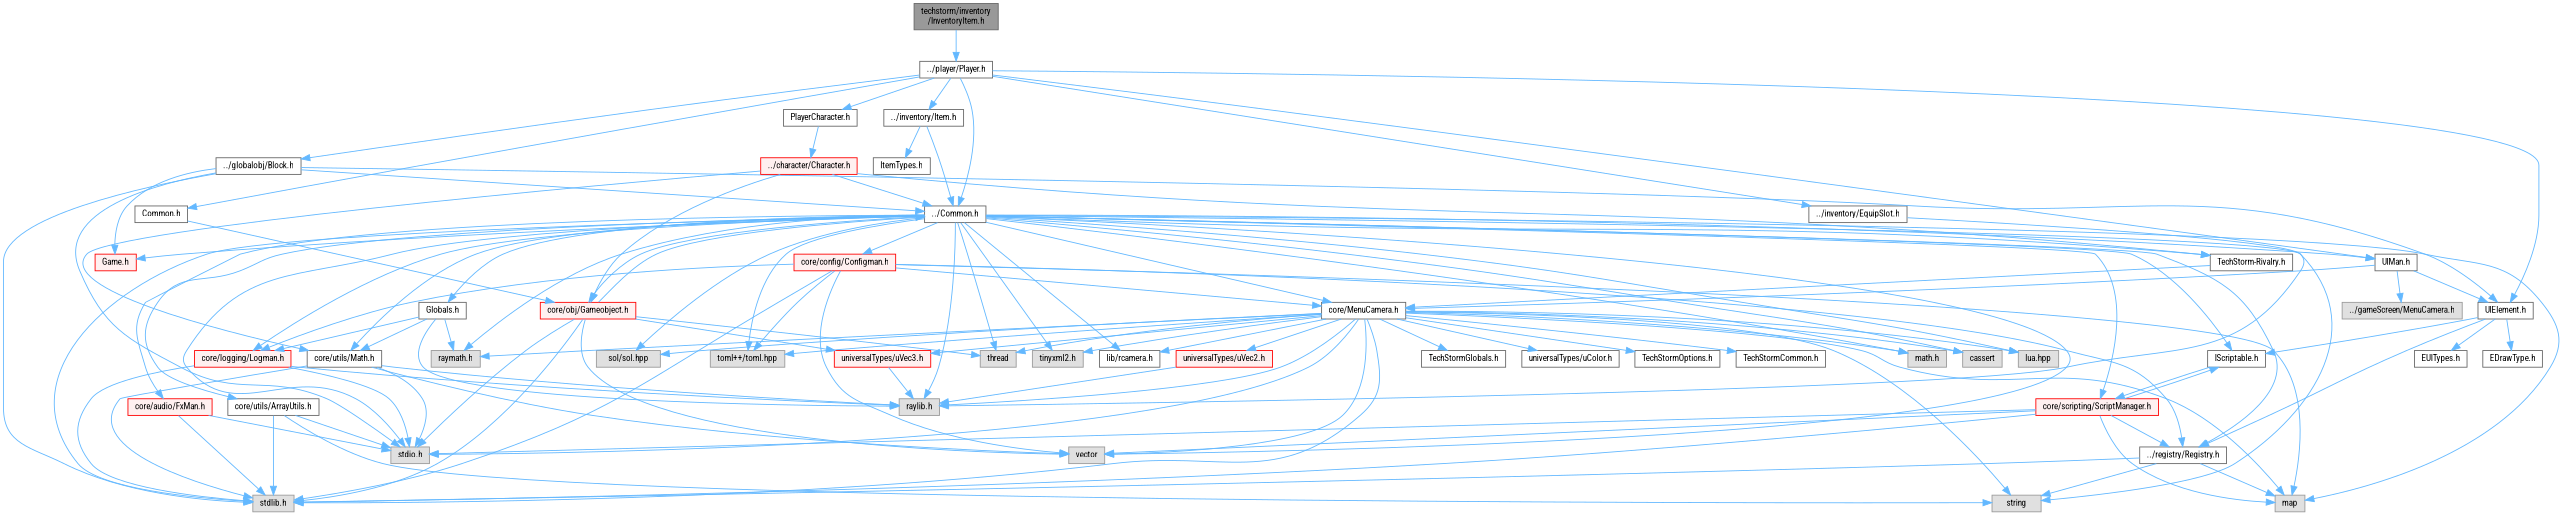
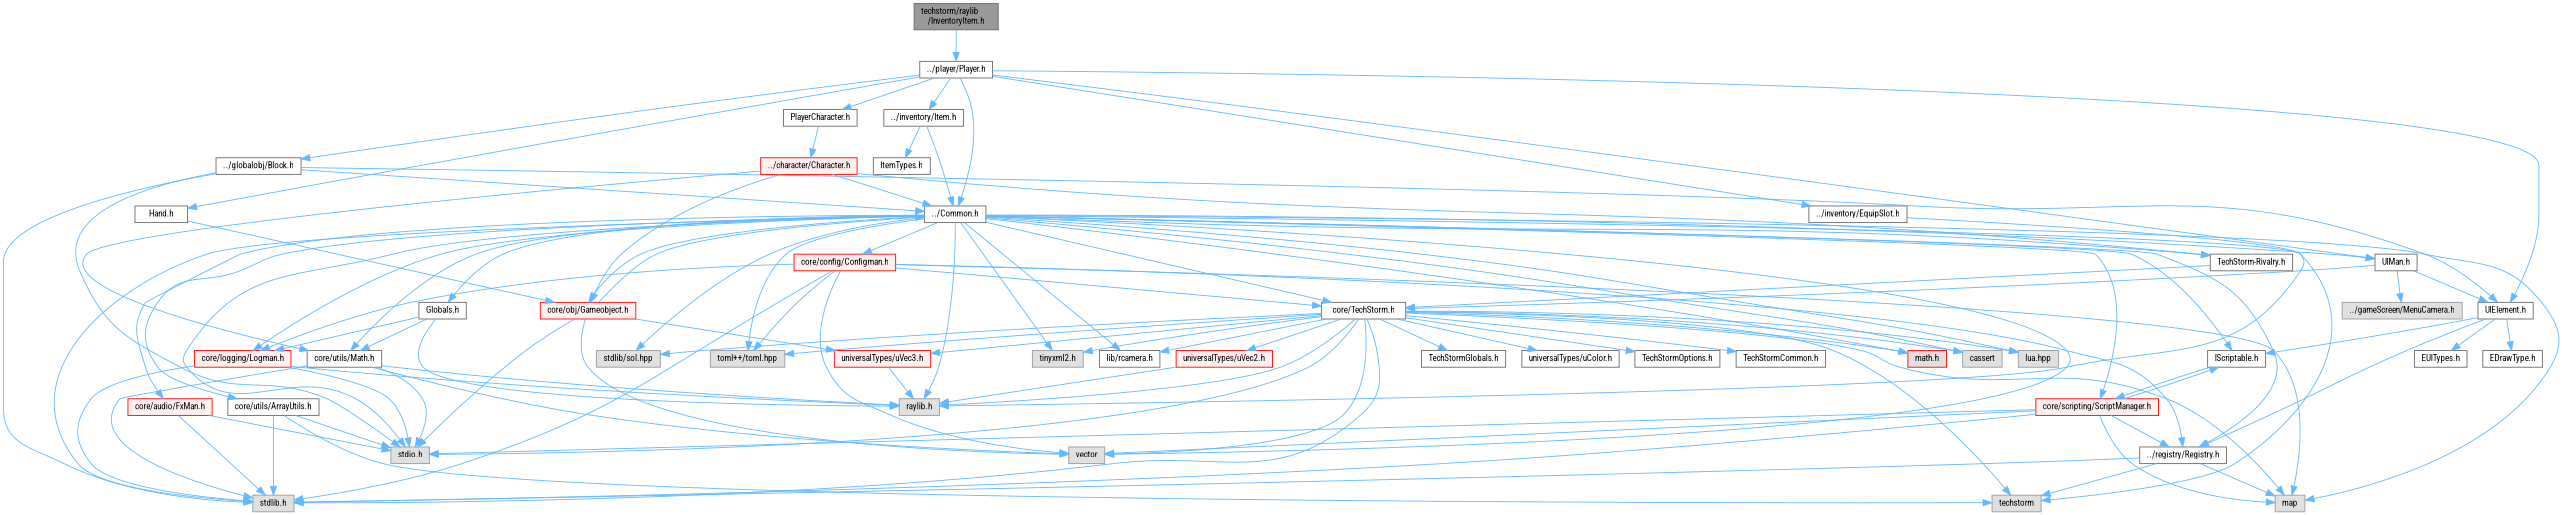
node "techstorm/inventory /InventoryItem.h": label "techstorm/inventory /InventoryItem.h" -> "techstorm/raylib /InventoryItem.h"
node "Common.h": label "Common.h" -> "Hand.h"
node "Game.h": removed
node "core/MenuCamera.h": label "core/MenuCamera.h" -> "core/TechStorm.h"
node "raymath.h": removed
node "sol/sol.hpp": label "sol/sol.hpp" -> "stdlib/sol.hpp"
node "thread": removed
node "math.h": color grey60 -> red
edge "core/obj/Gameobject.h" -> "stdlib.h": removed
node "string": label "string" -> "techstorm"
